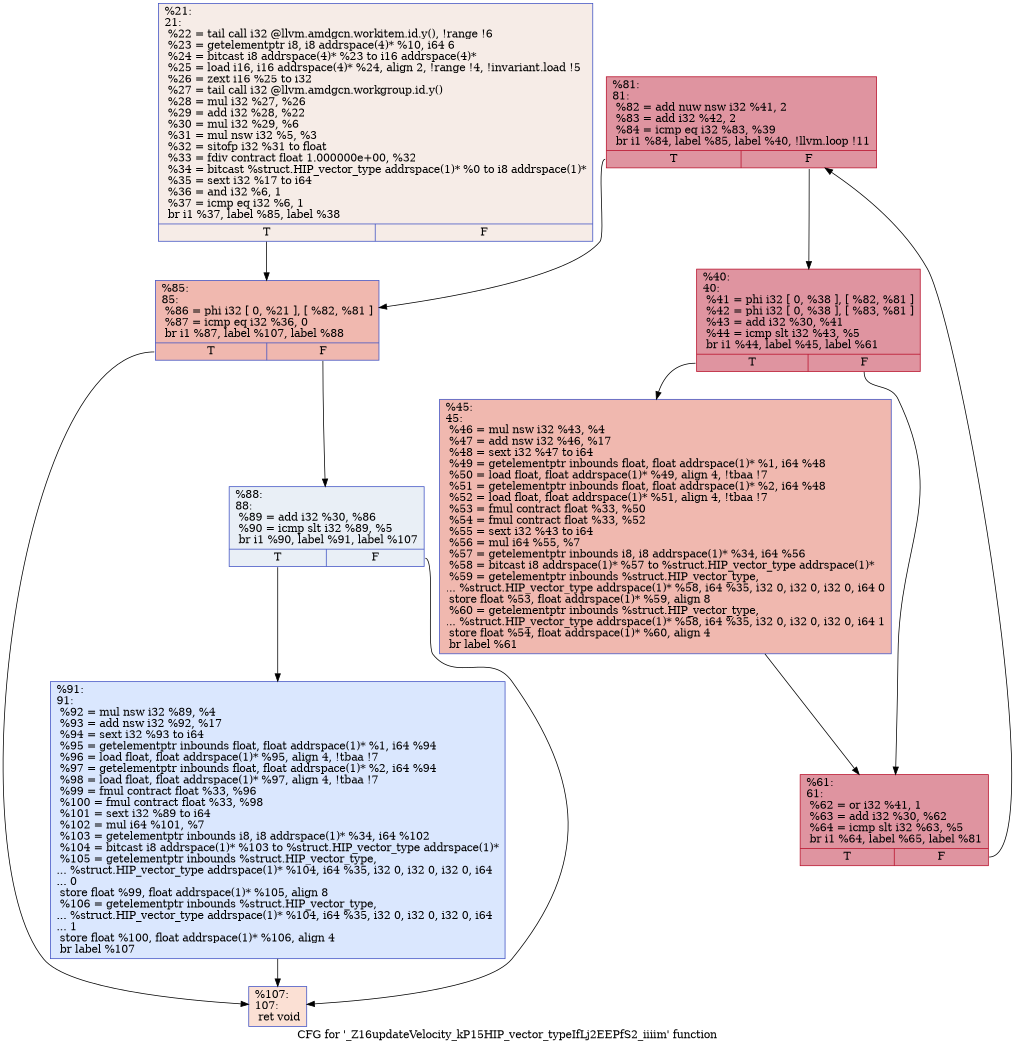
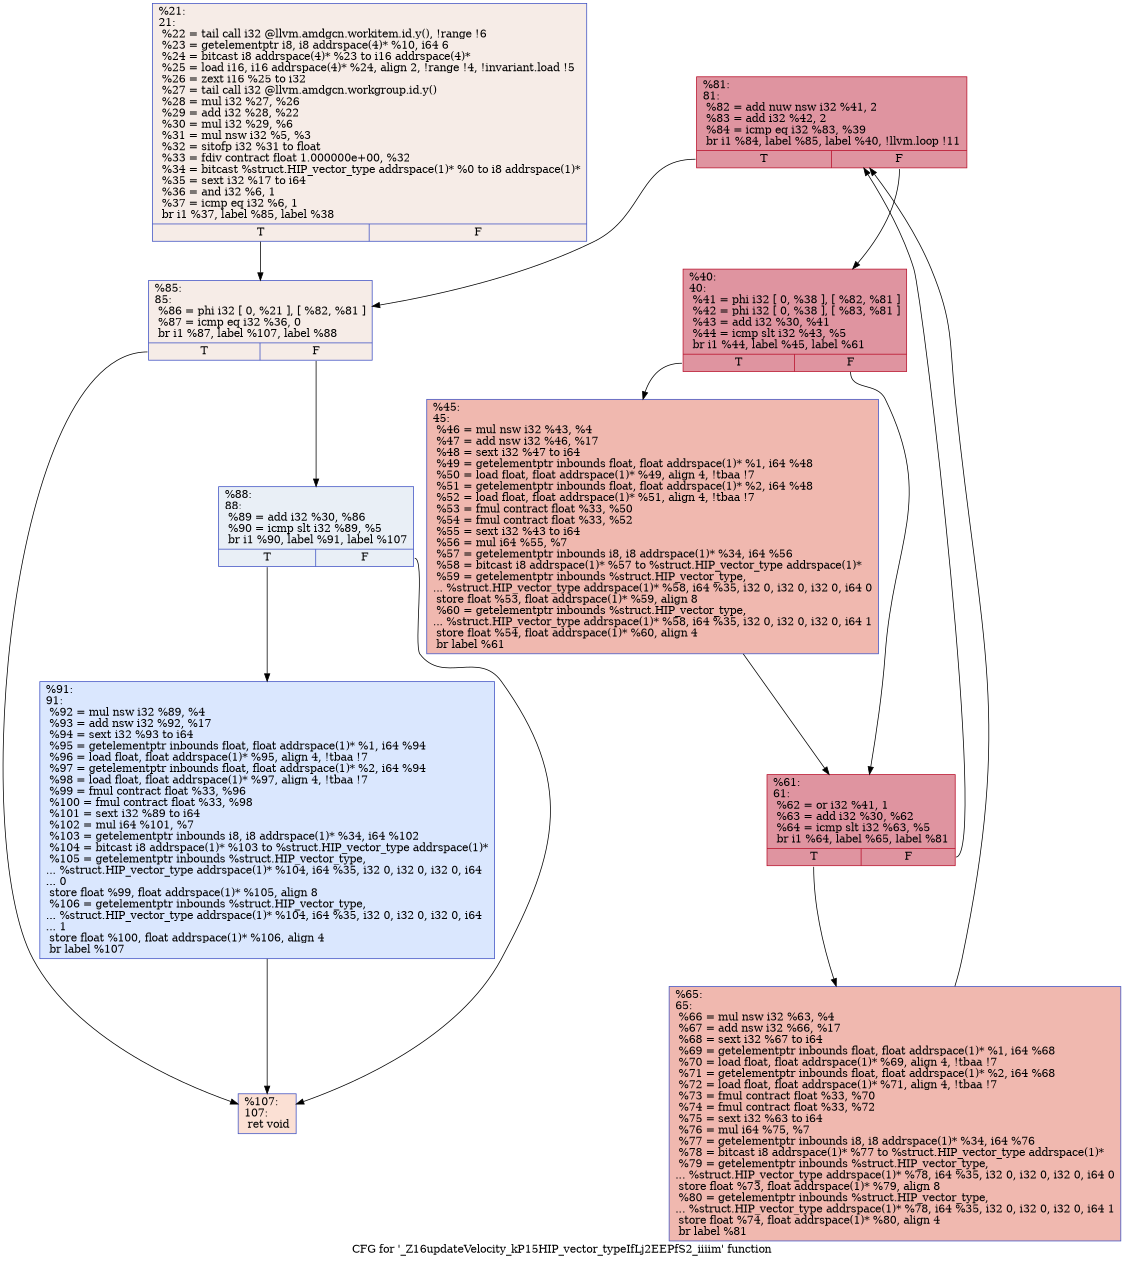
node "%85:": fillcolor #dc5d4a70 -> #ead5c970
node "%65:": added
